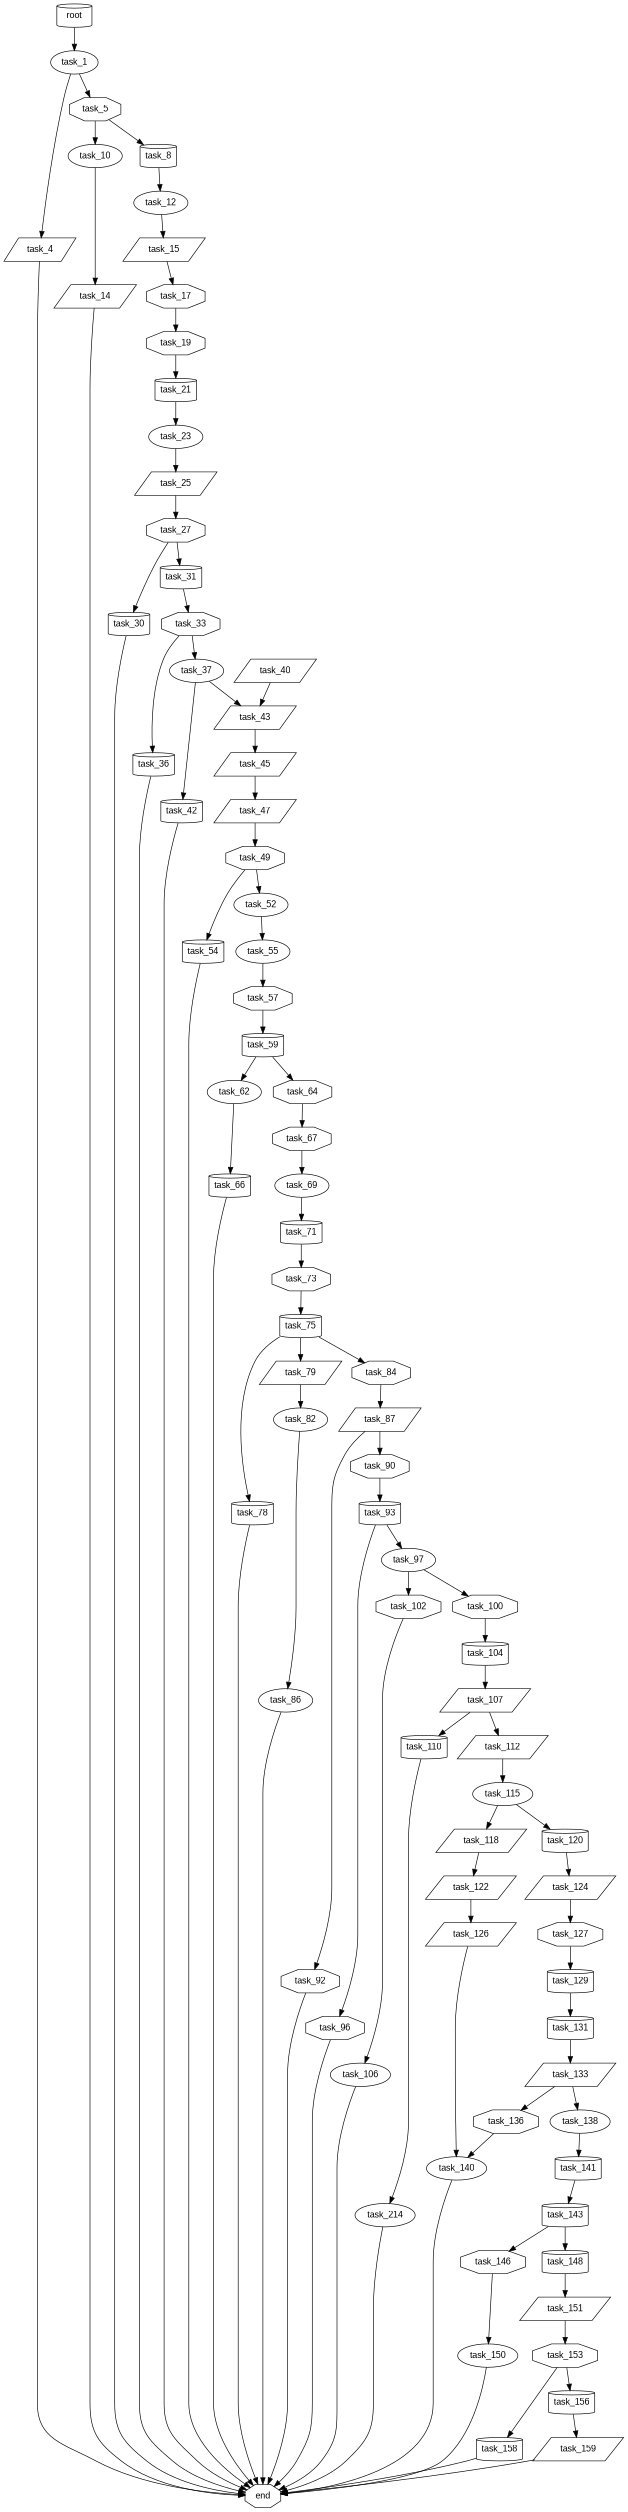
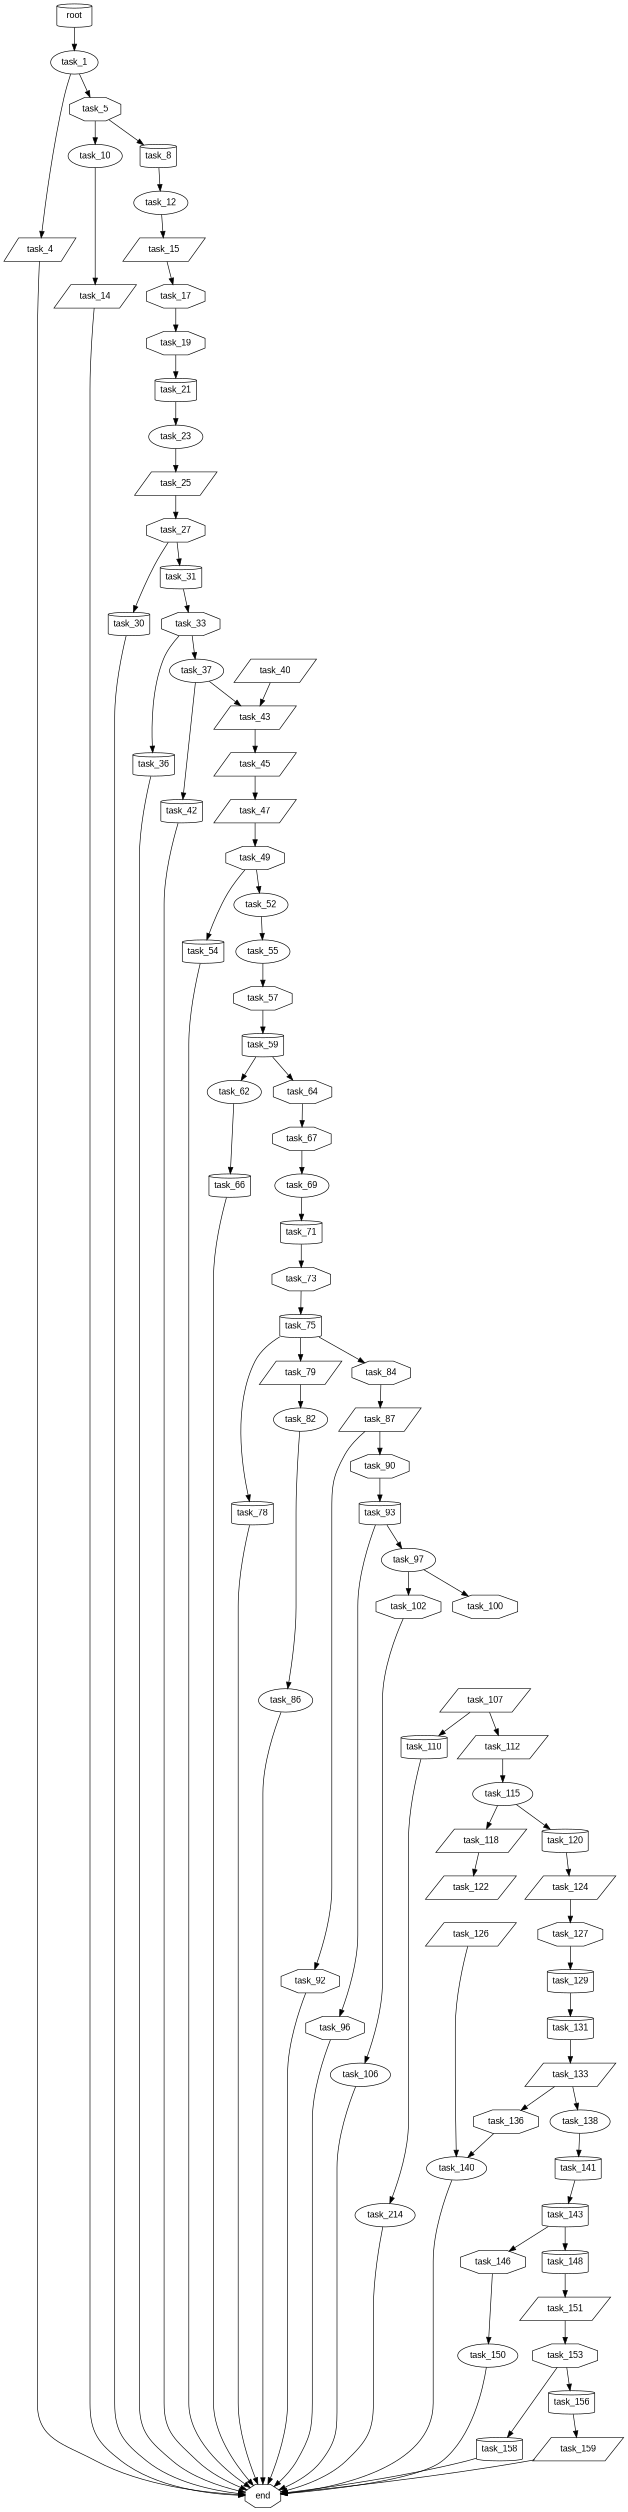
node "task_104": removed
edge "task_122" -> "task_126": removed
